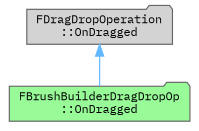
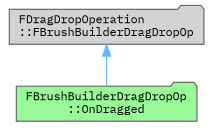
node "FDragDropOperation ::OnDragged": label "FDragDropOperation ::OnDragged" -> "FDragDropOperation ::FBrushBuilderDragDropOp"
